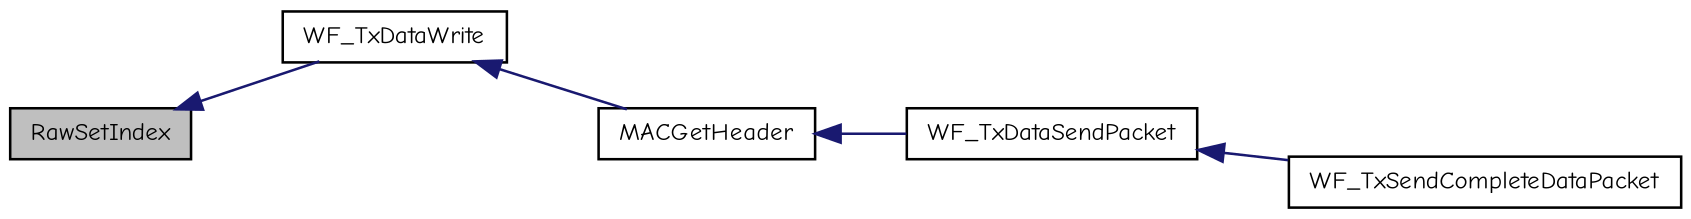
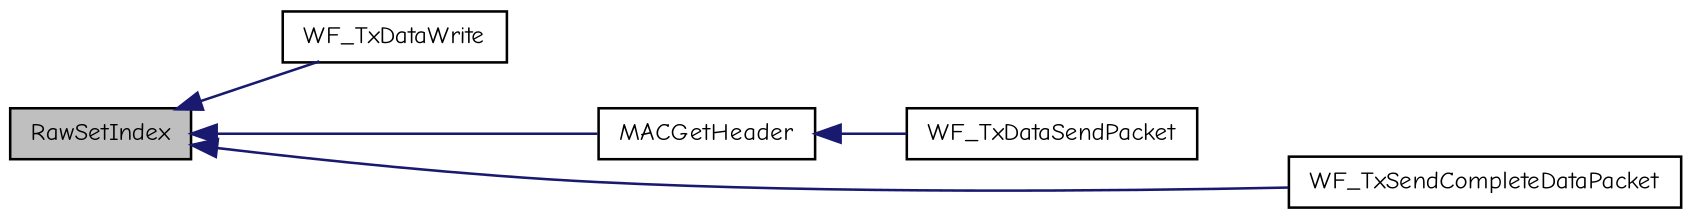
edge "MACGetHeader" -> "WF_TxDataWrite": now "MACGetHeader" -> "RawSetIndex"
edge "WF_TxSendCompleteDataPacket" -> "WF_TxDataSendPacket": now "WF_TxSendCompleteDataPacket" -> "RawSetIndex"
